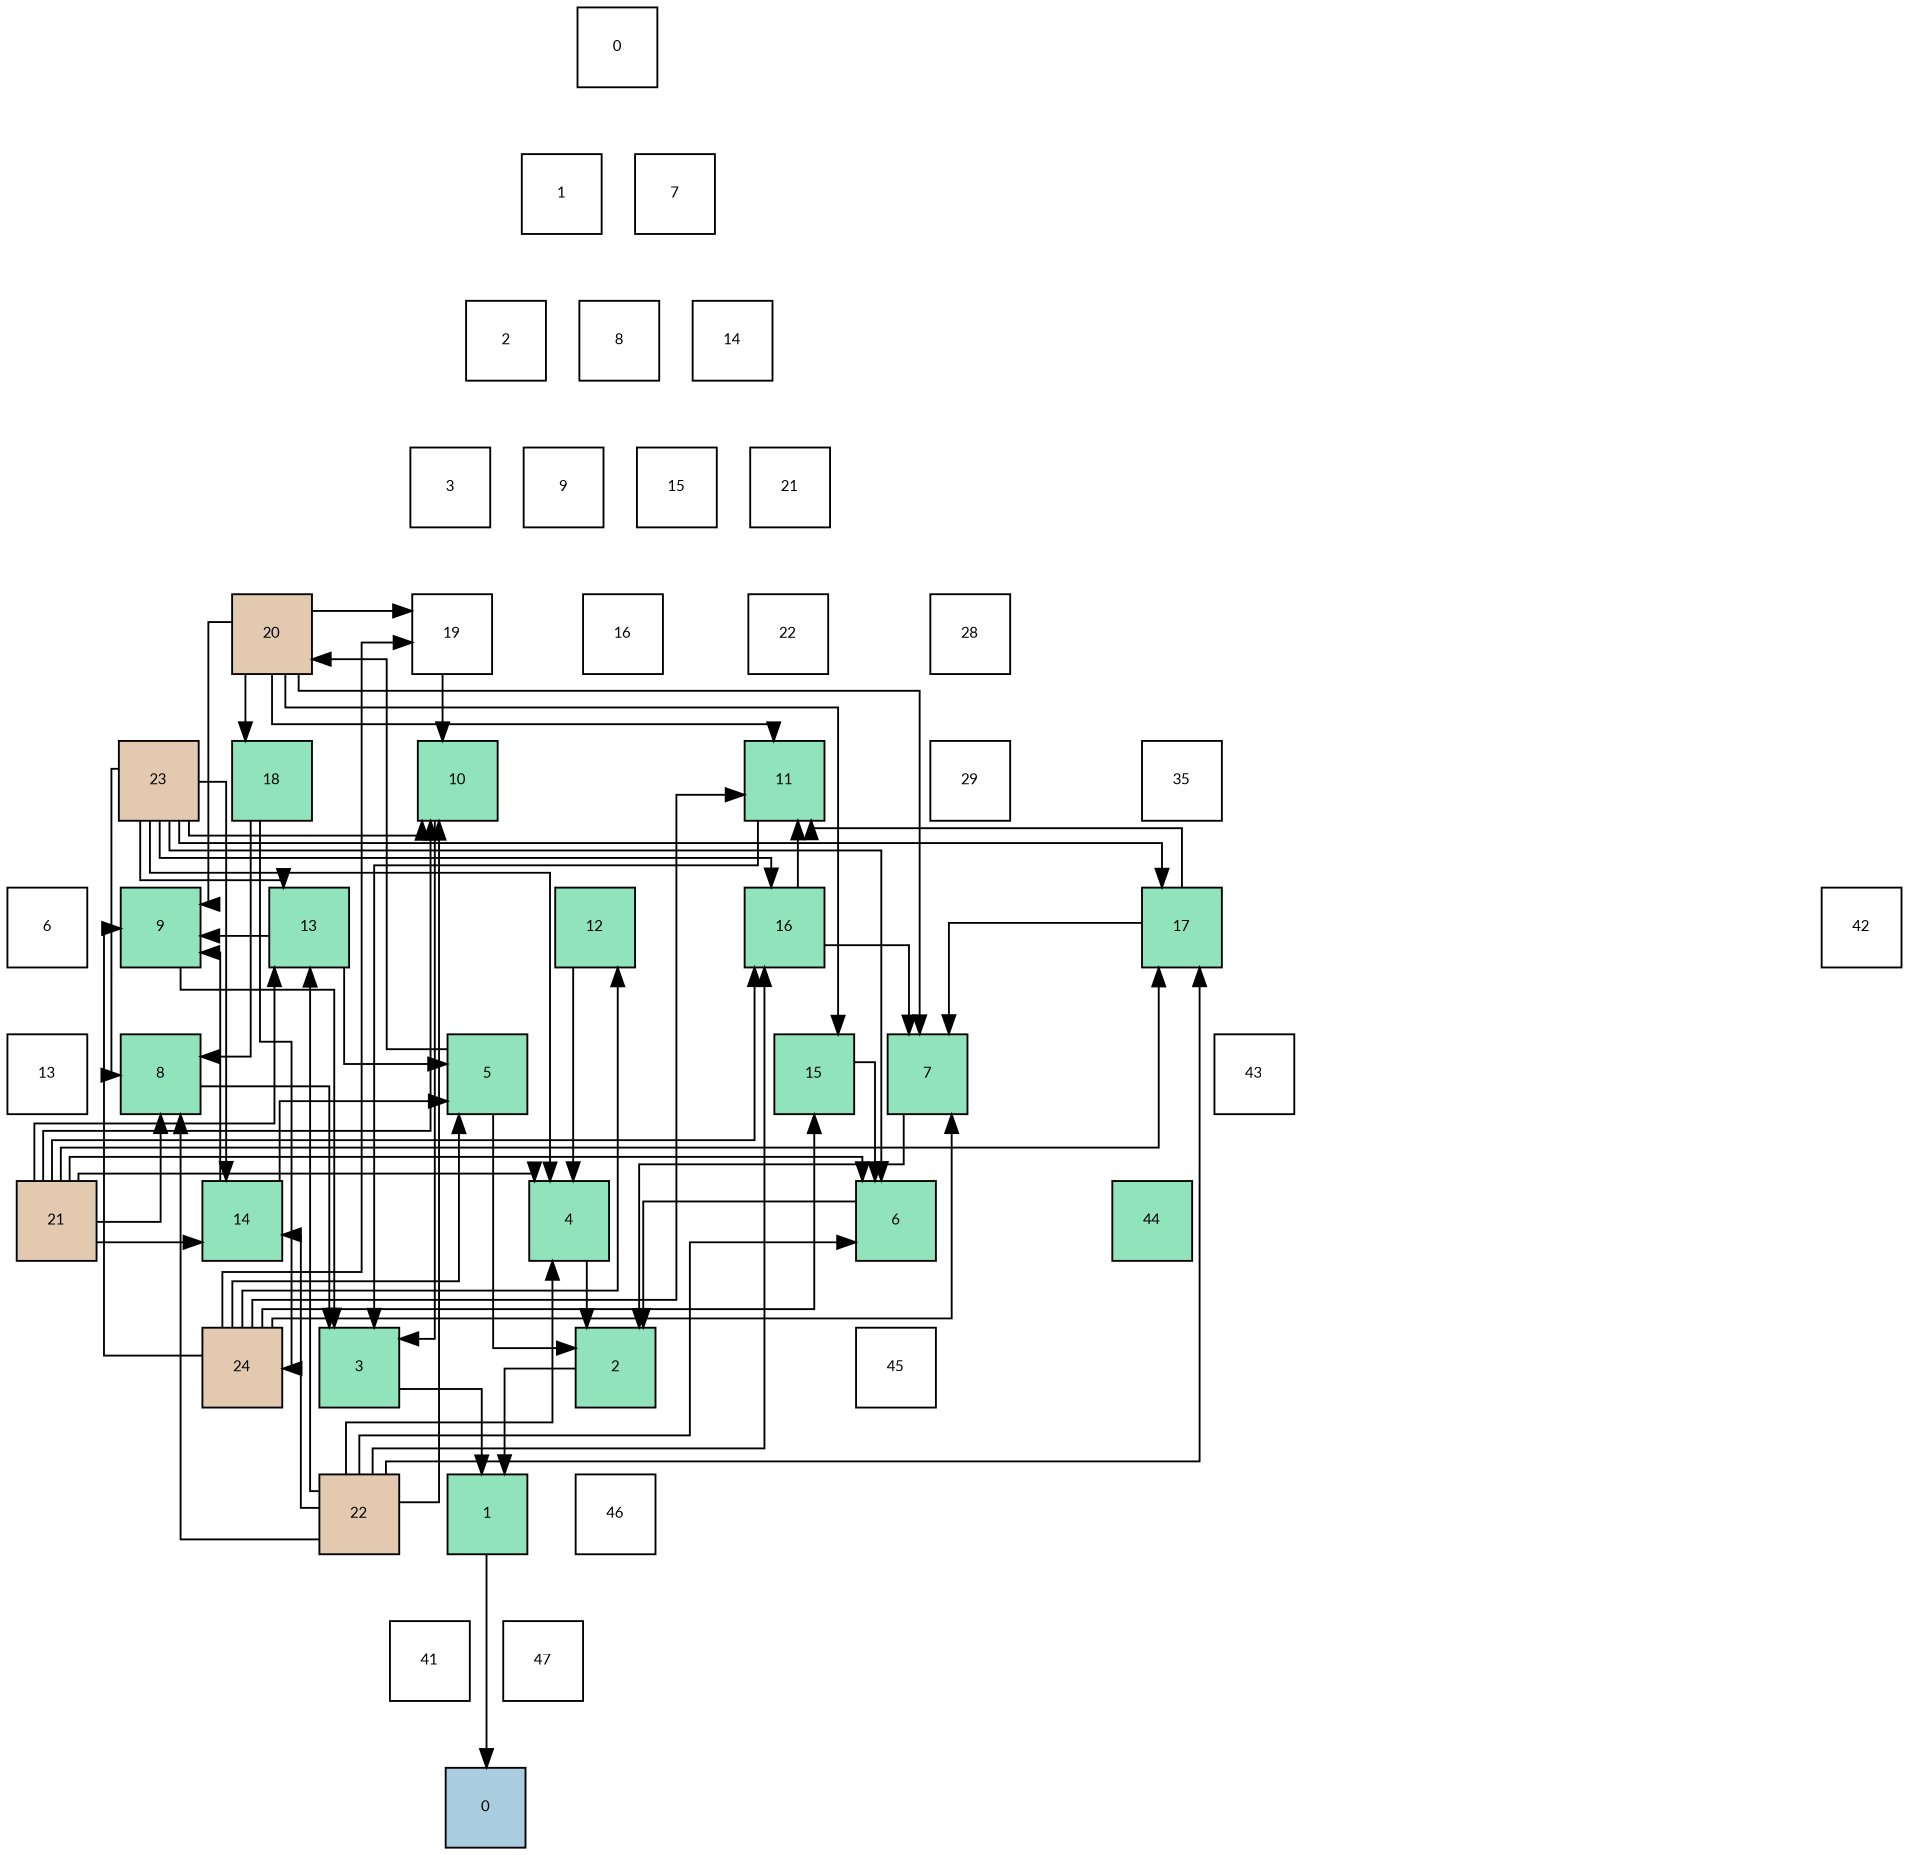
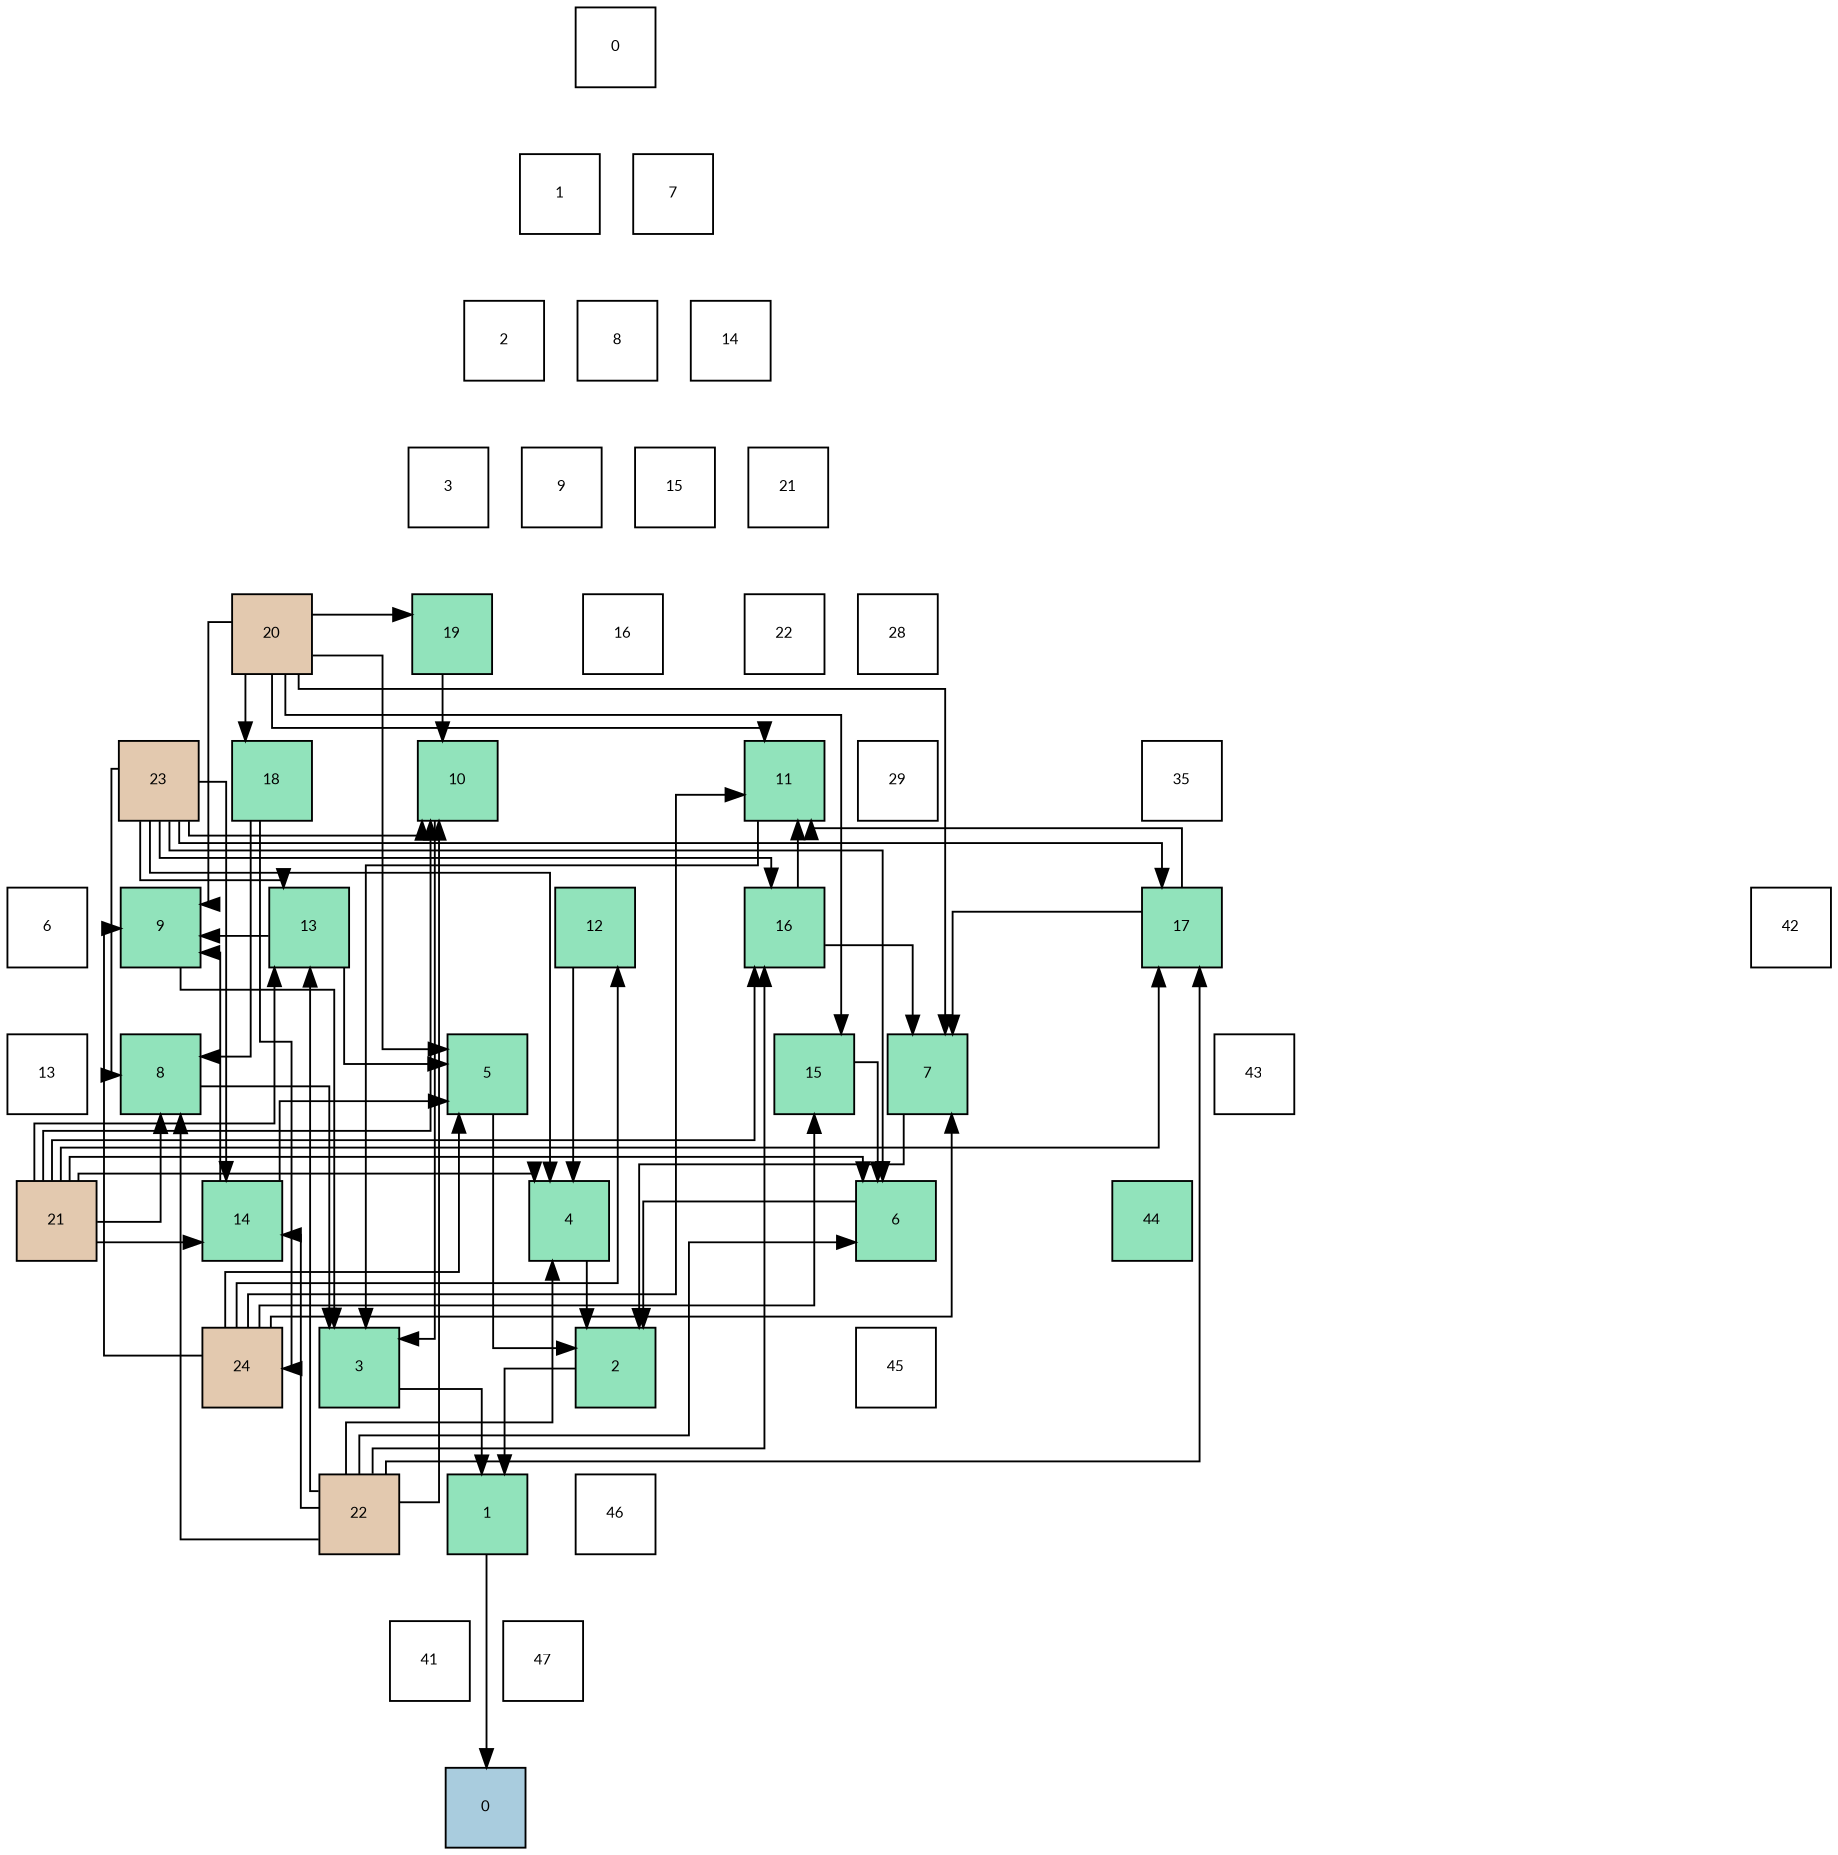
node "19": fillcolor #ffffff -> #91e3bb
edge "5" -> "20": reversed
edge "24" -> "19": removed
